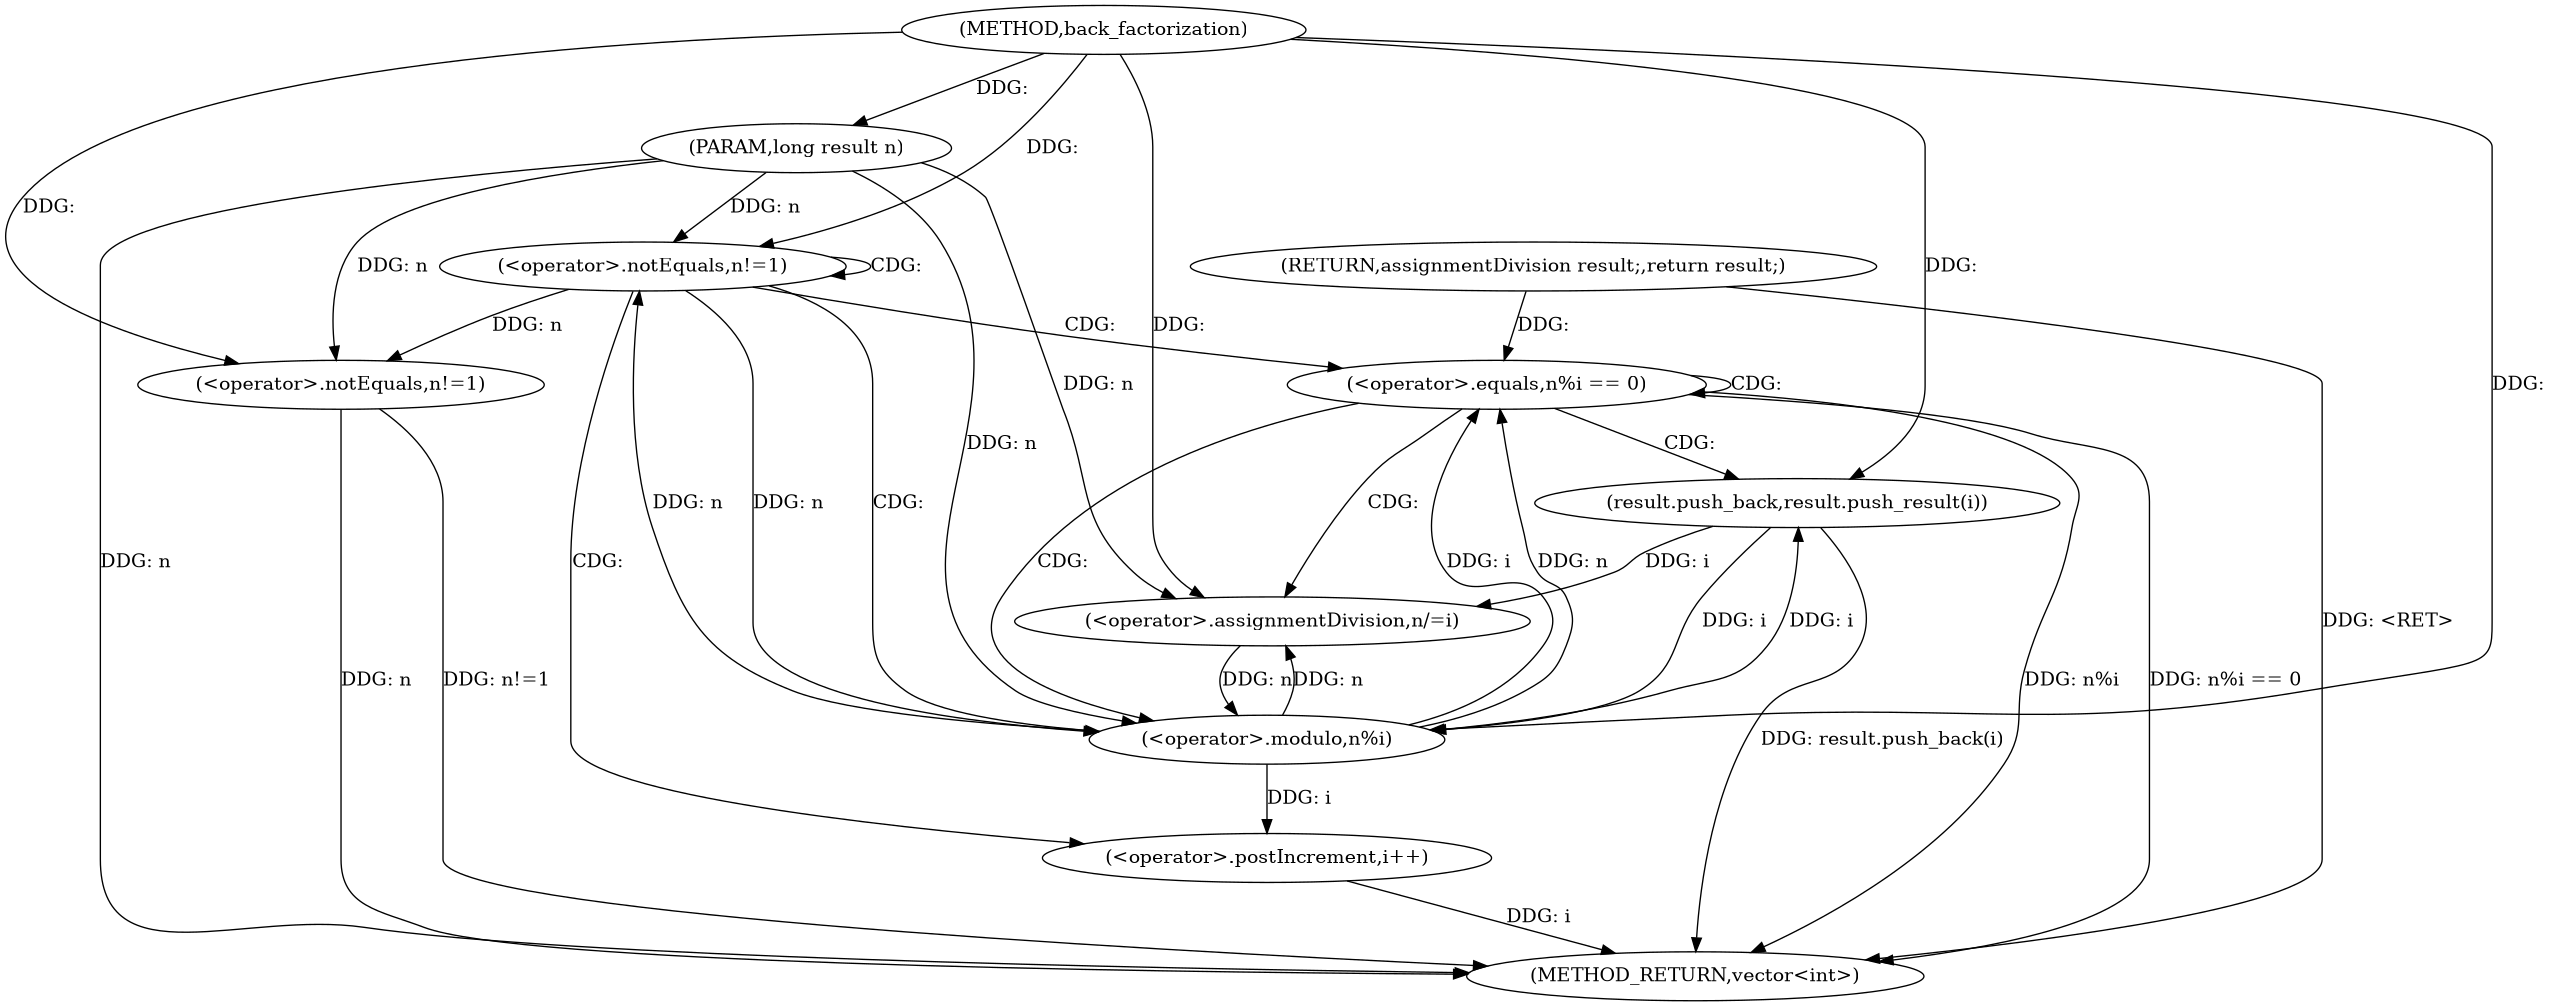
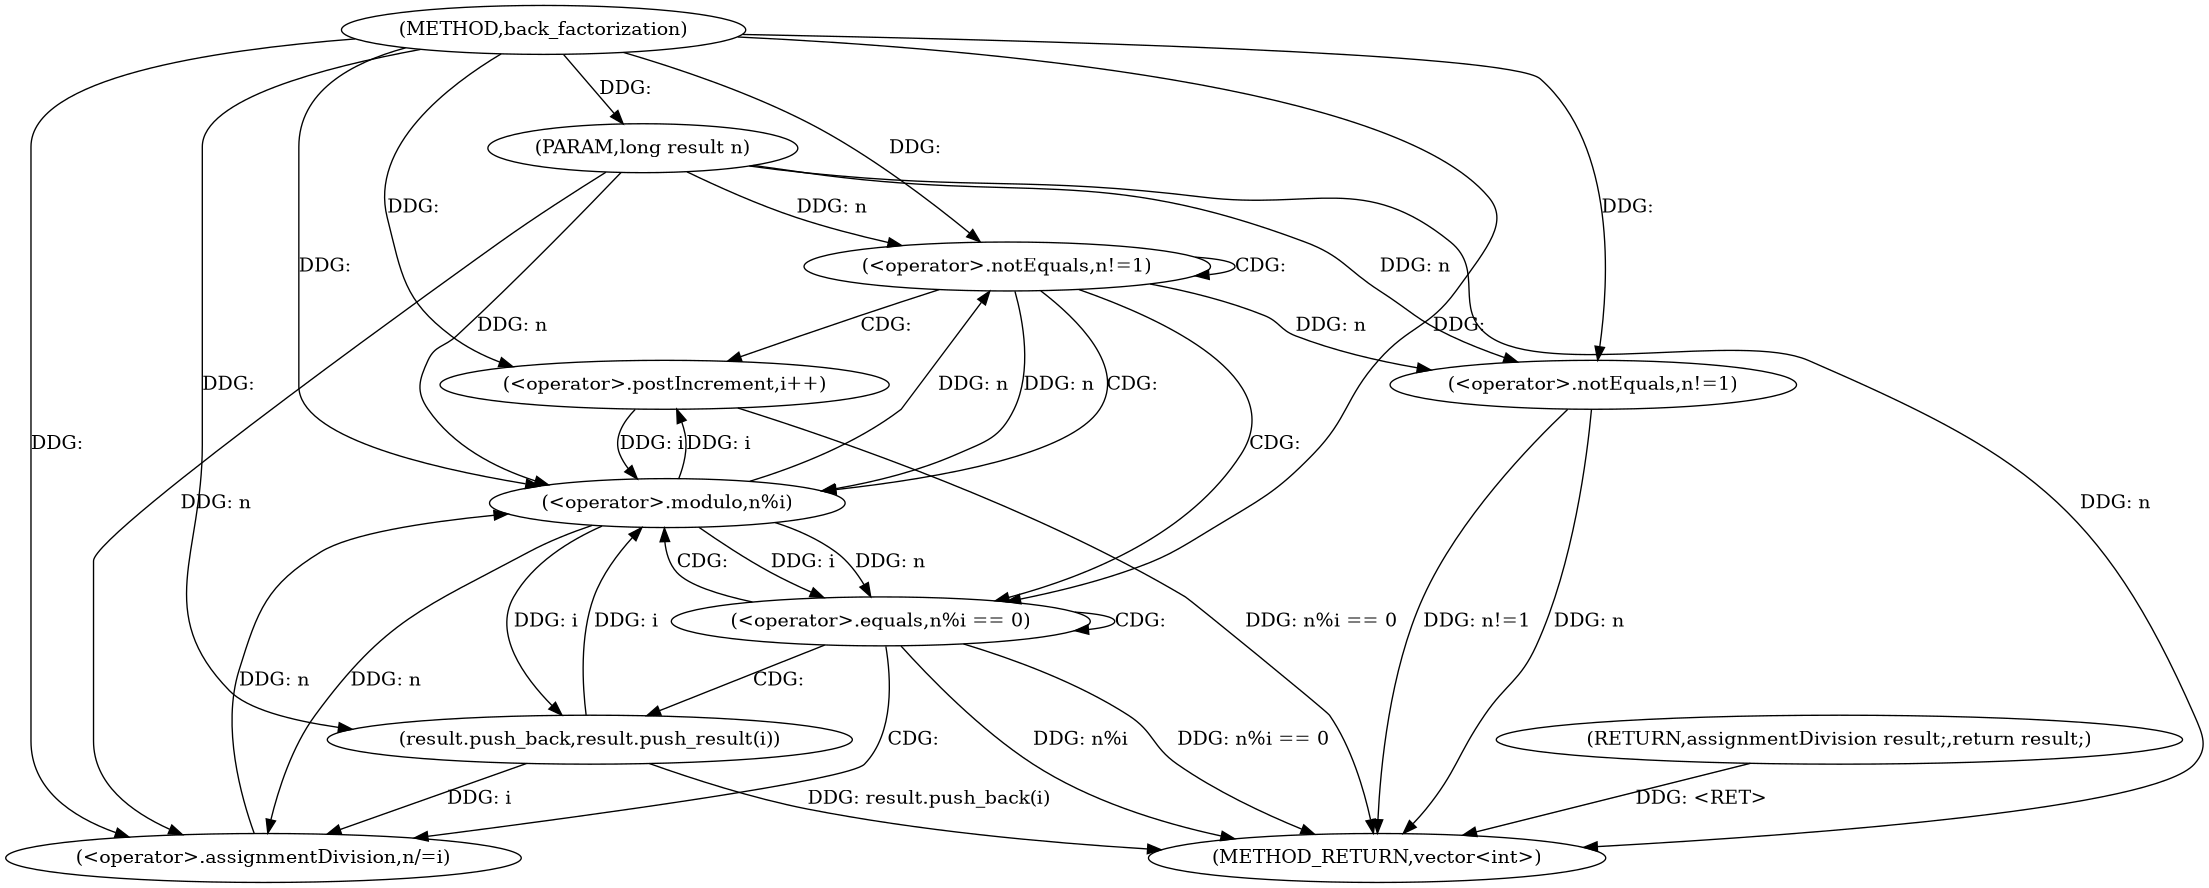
edge "(METHOD,back_factorization)" -> "(<operator>.postIncrement,i++)": added, label "DDG:"
edge "(RETURN,assignmentDivision result;,return result;)" -> "(<operator>.equals,n%i == 0)": now "(METHOD,back_factorization)" -> "(<operator>.equals,n%i == 0)"
edge "(<operator>.postIncrement,i++)" -> "(<operator>.modulo,n%i)": added, label "DDG: i"
edge "(<operator>.postIncrement,i++)" -> "(METHOD_RETURN,vector<int>)": label "DDG: i" -> "DDG: n%i == 0"
